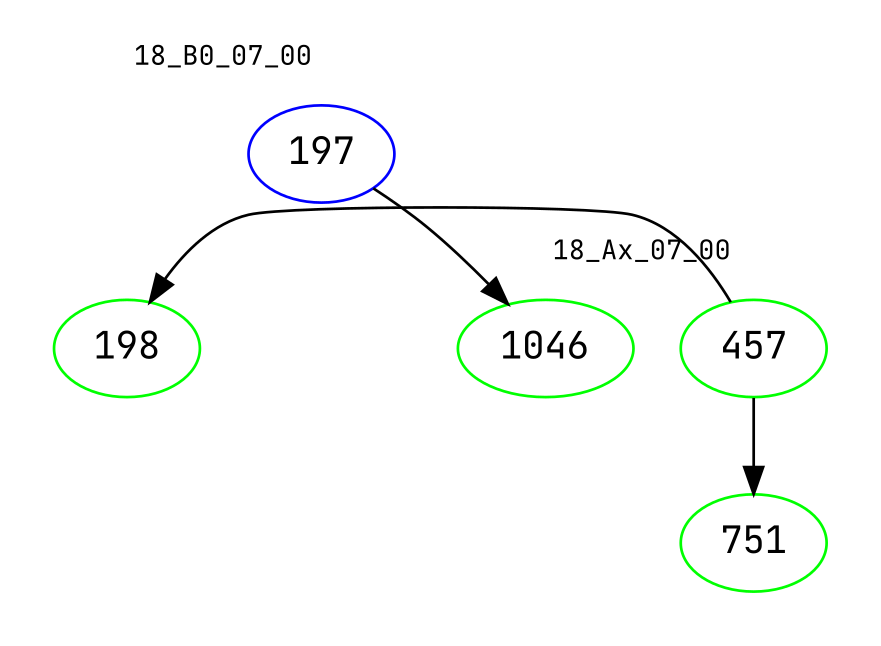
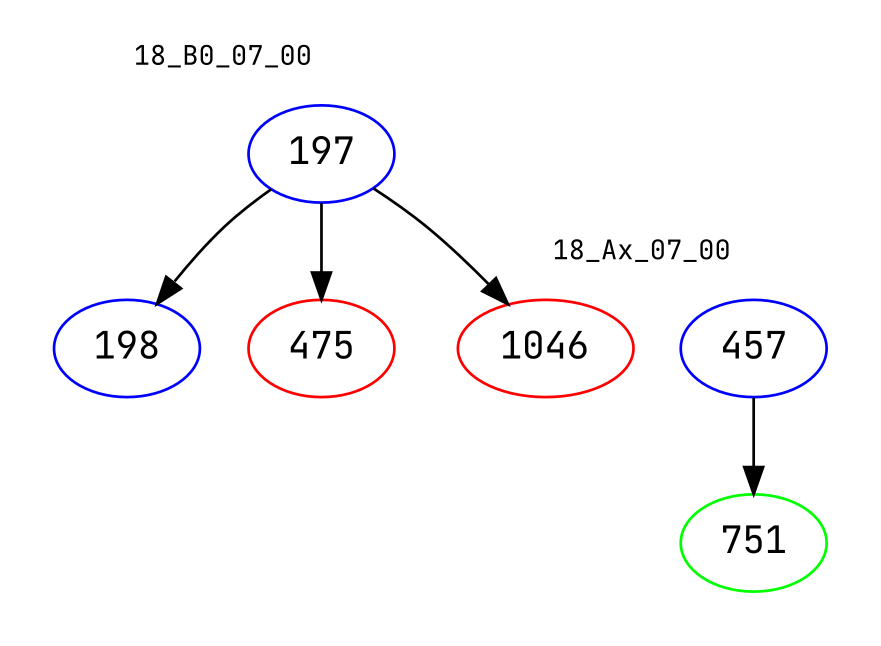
edge "457" -> "198": now "197" -> "198"
node "198": color green -> blue
node "475": added
node "1046": color green -> red
node "457": color green -> blue
